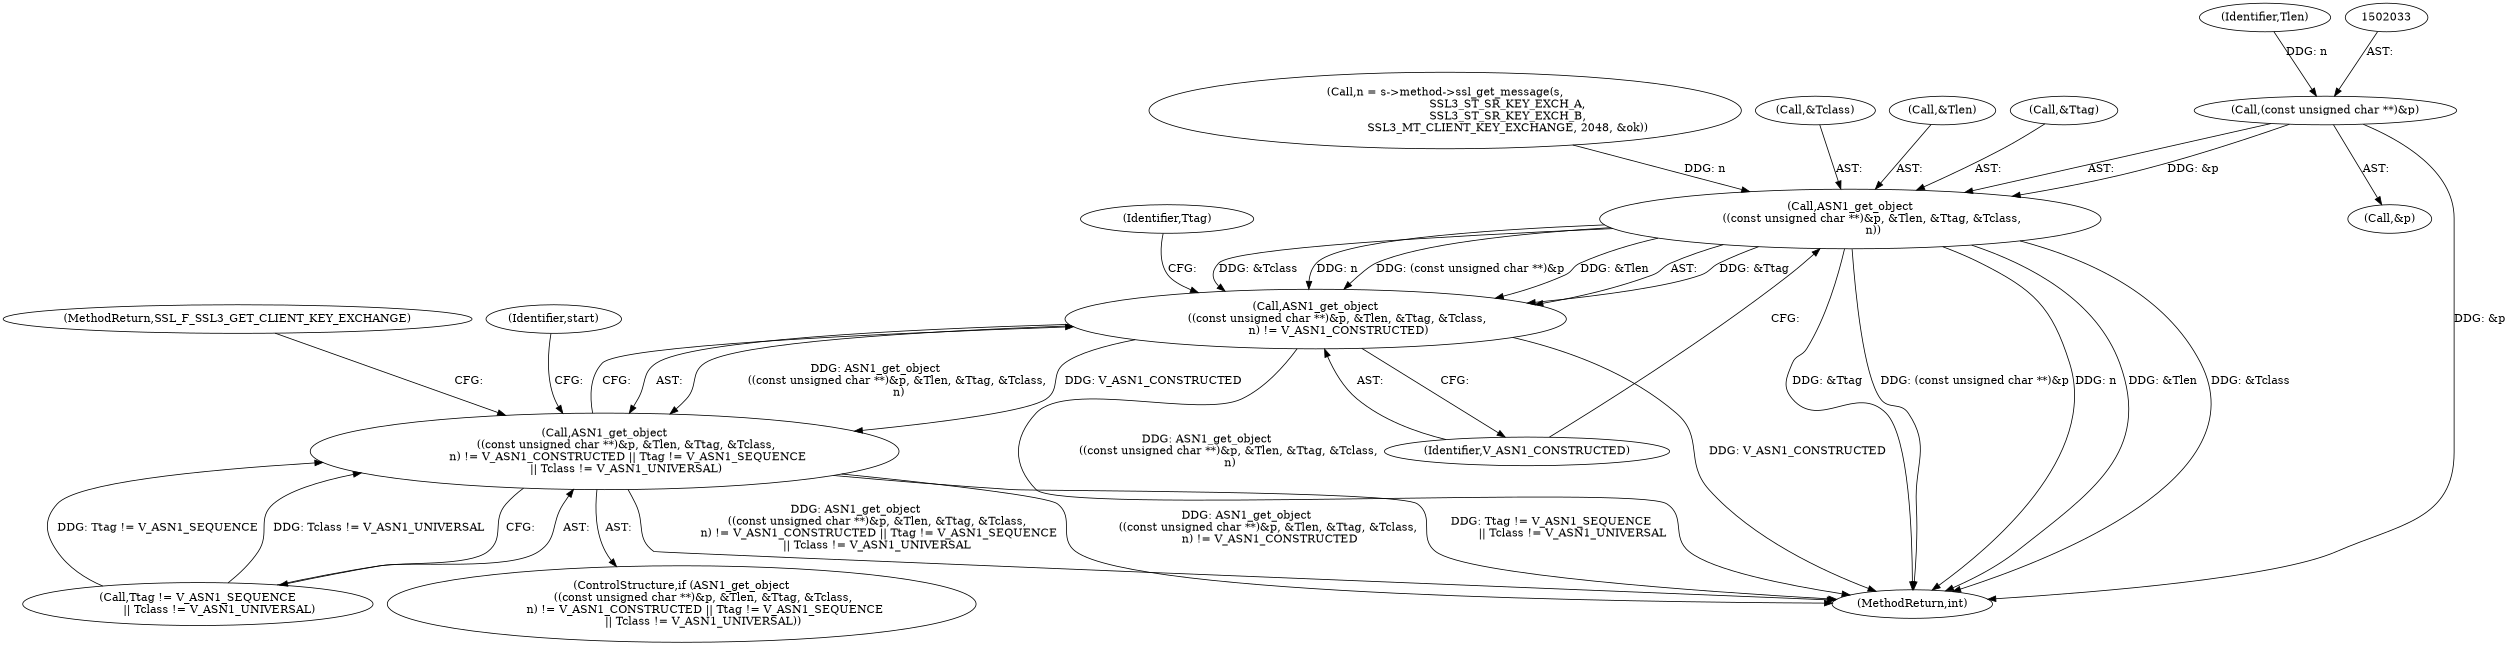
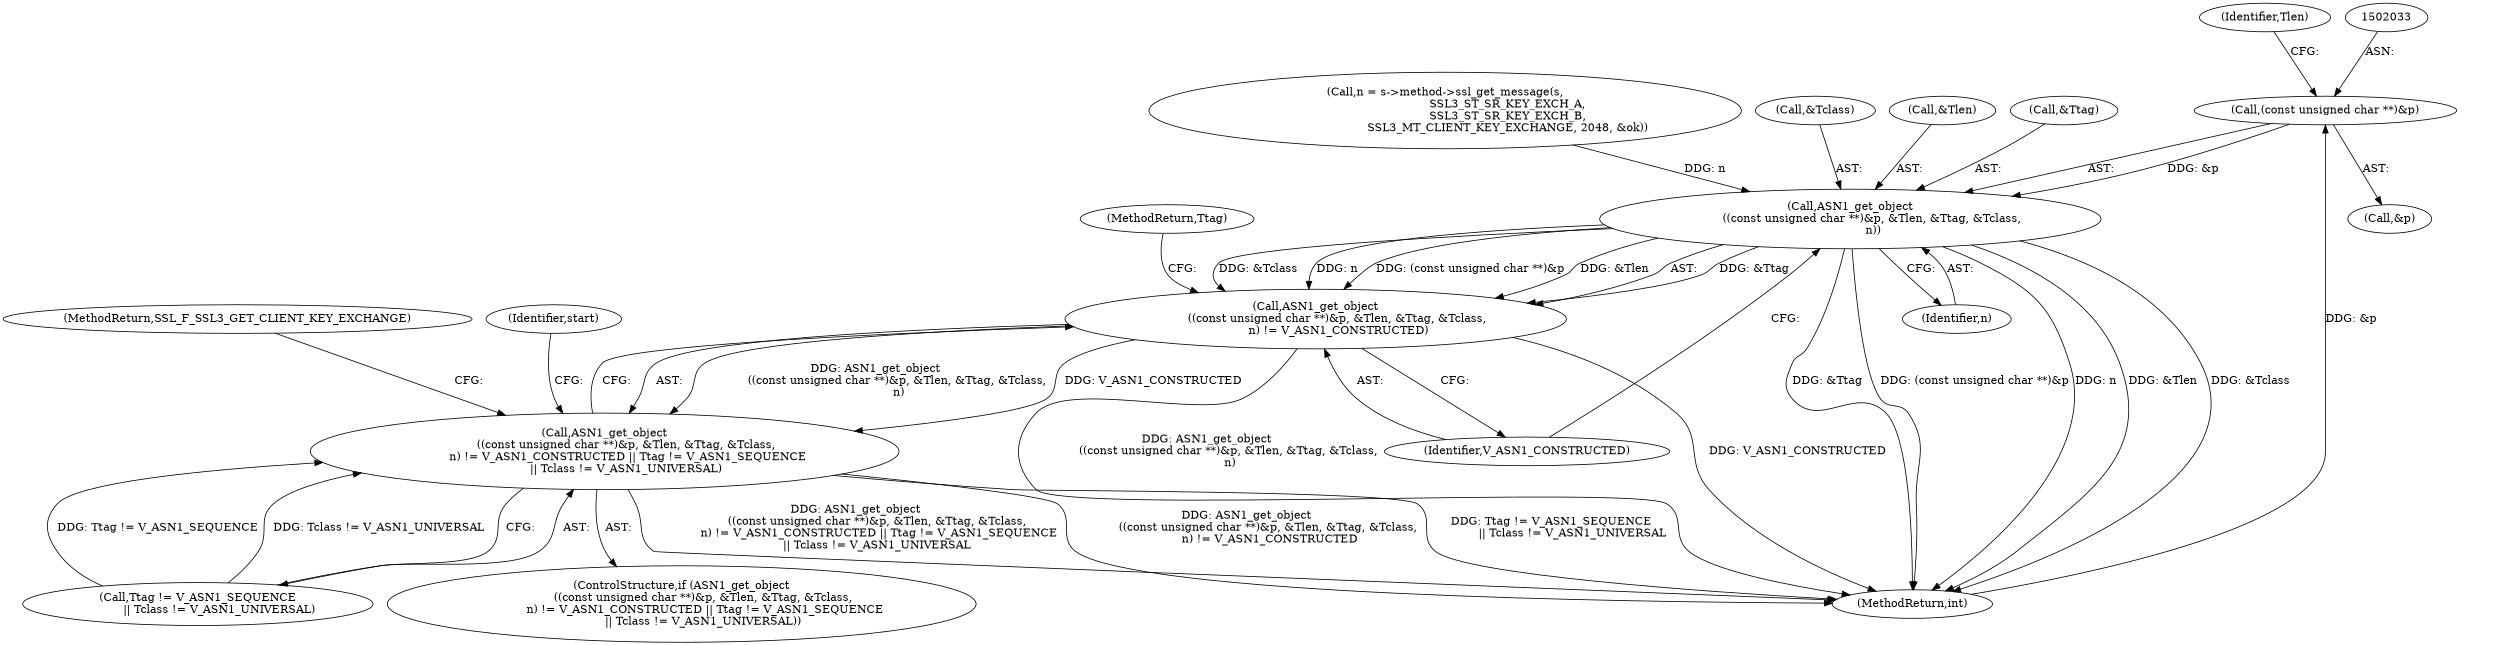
edge "(Identifier,Tlen)" -> "(Call,(const unsigned char **)&p)": label "DDG: n" -> "CFG: "
edge "1502033" -> "(Call,(const unsigned char **)&p)": label "AST: " -> "ASN: "
node "(Identifier,Ttag)": label "(Identifier,Ttag)" -> "(MethodReturn,Ttag)"
node "(Identifier,n)": added
edge "(Call,(const unsigned char **)&p)" -> "(MethodReturn,int)": reversed
